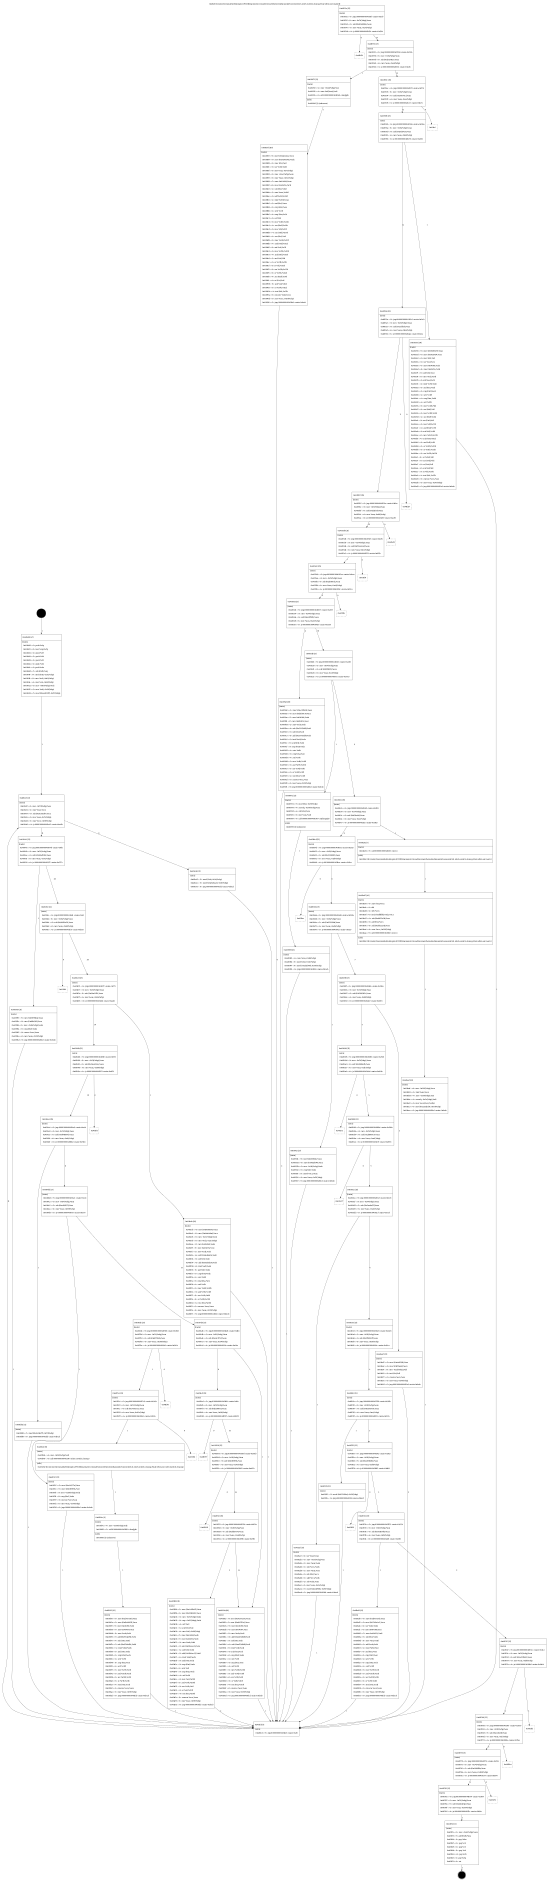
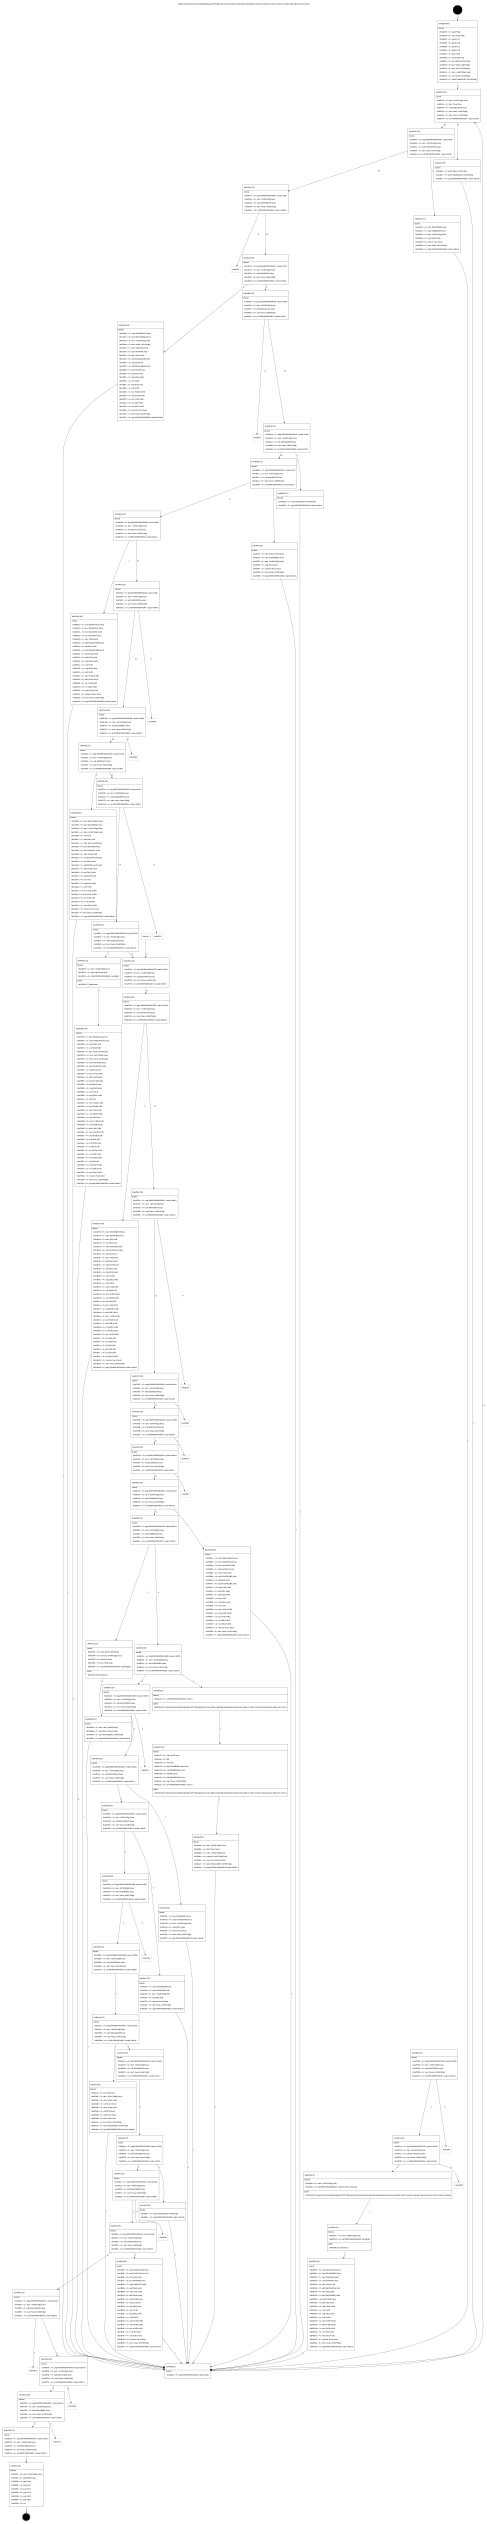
edge "0x40156c [25]" -> "0x401cc5": reversed
node "0x401c07": removed
edge "0x401521 [25]" -> "0x40181a [88]": now "0x401521 [25]" -> "0x40153a [25]"
